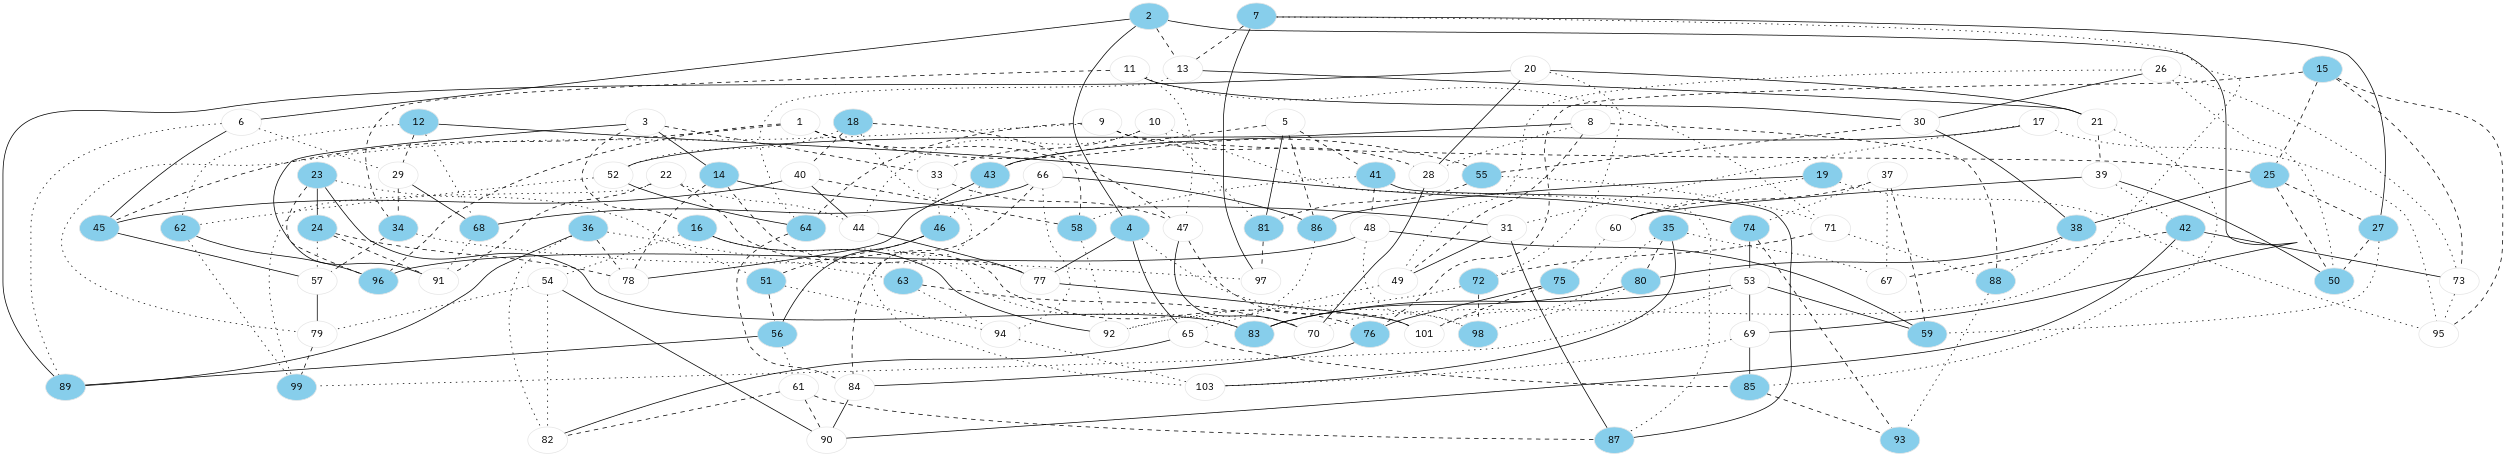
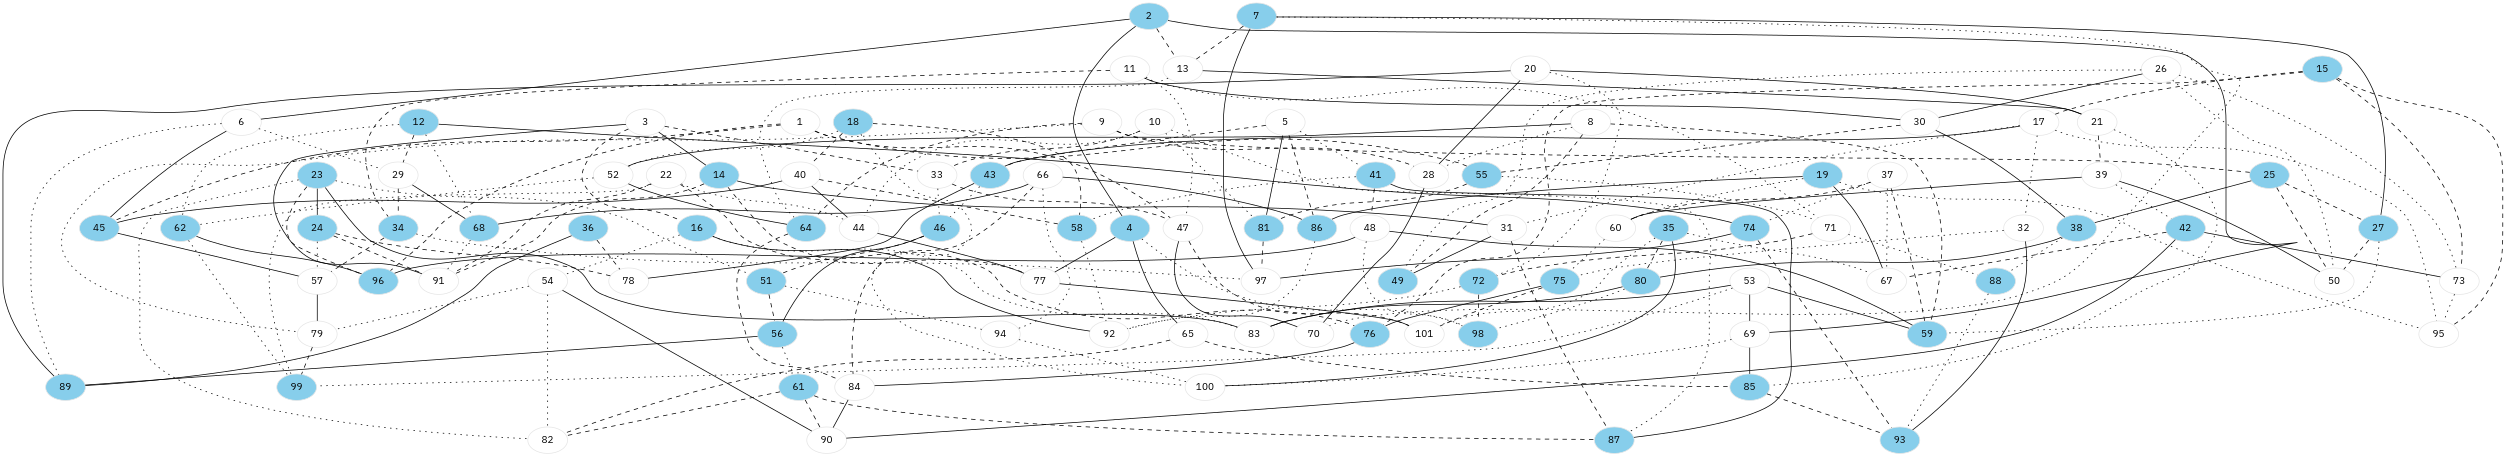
edge "15" -- "25": now "15" -- "17"
edge "8" -- "88": now "8" -- "59"
edge "5" -- "41": style dashed -> dotted
edge "14" -- "78": now "14" -- "91"
edge "19" -- "67": added
node "32": added
edge "74" -- "53": now "74" -- "97"
node "63": removed
node "49": fillcolor white -> skyblue
node "50": fillcolor skyblue -> white
edge "49" -- "65": removed
edge "36" -- "82": now "23" -- "82"
edge "31" -- "87": style solid -> dashed
node "83": fillcolor skyblue -> white
edge "65" -- "82": style solid -> dashed
node "61": fillcolor white -> skyblue
node "103": label "103" -> "100"
